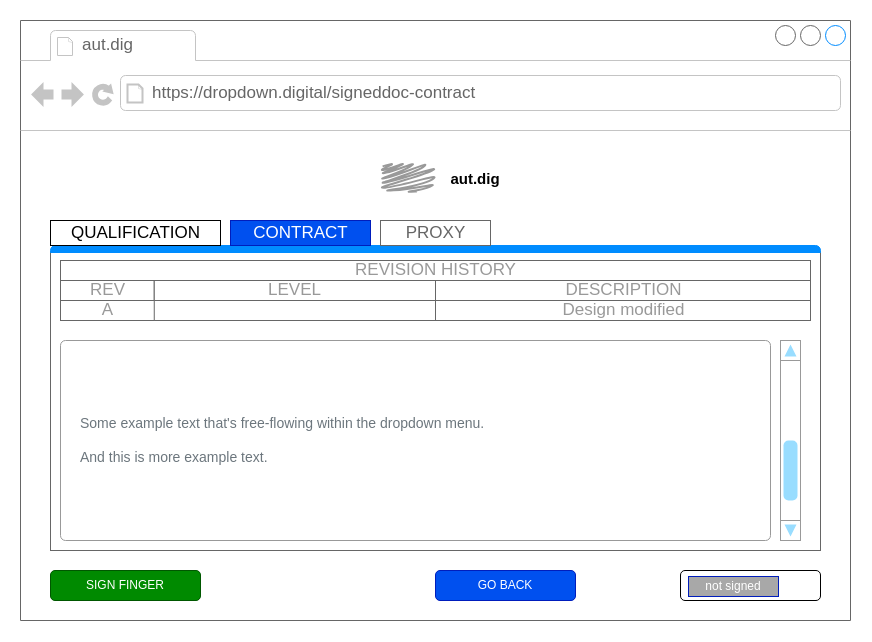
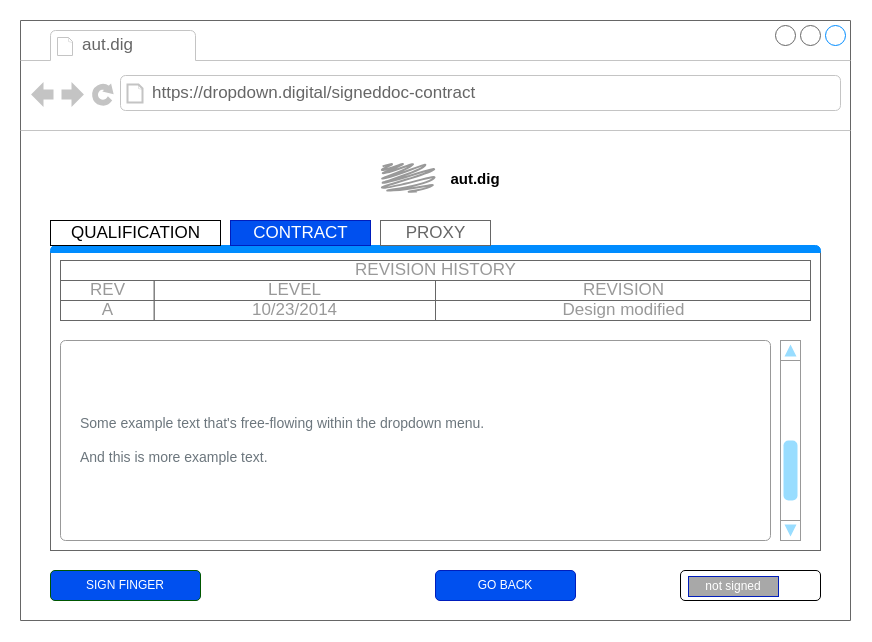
node "DESCRIPTION": label "DESCRIPTION" -> "REVISION"
node "10/23/2014": added
node "SIGN FINGER": fillcolor #008a00 -> #0050ef
